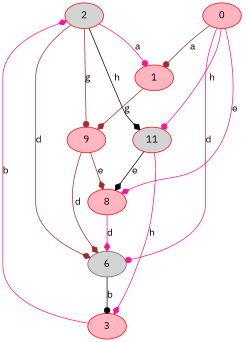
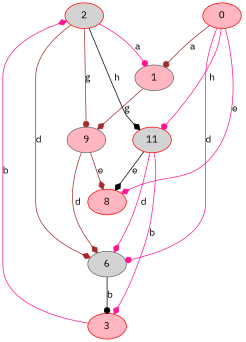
node "1": color red -> gray40
node "9": color red -> gray40
edge "8" -> "6": now "11" -> "6"
edge "11" -> "3": label "h" -> "b"
